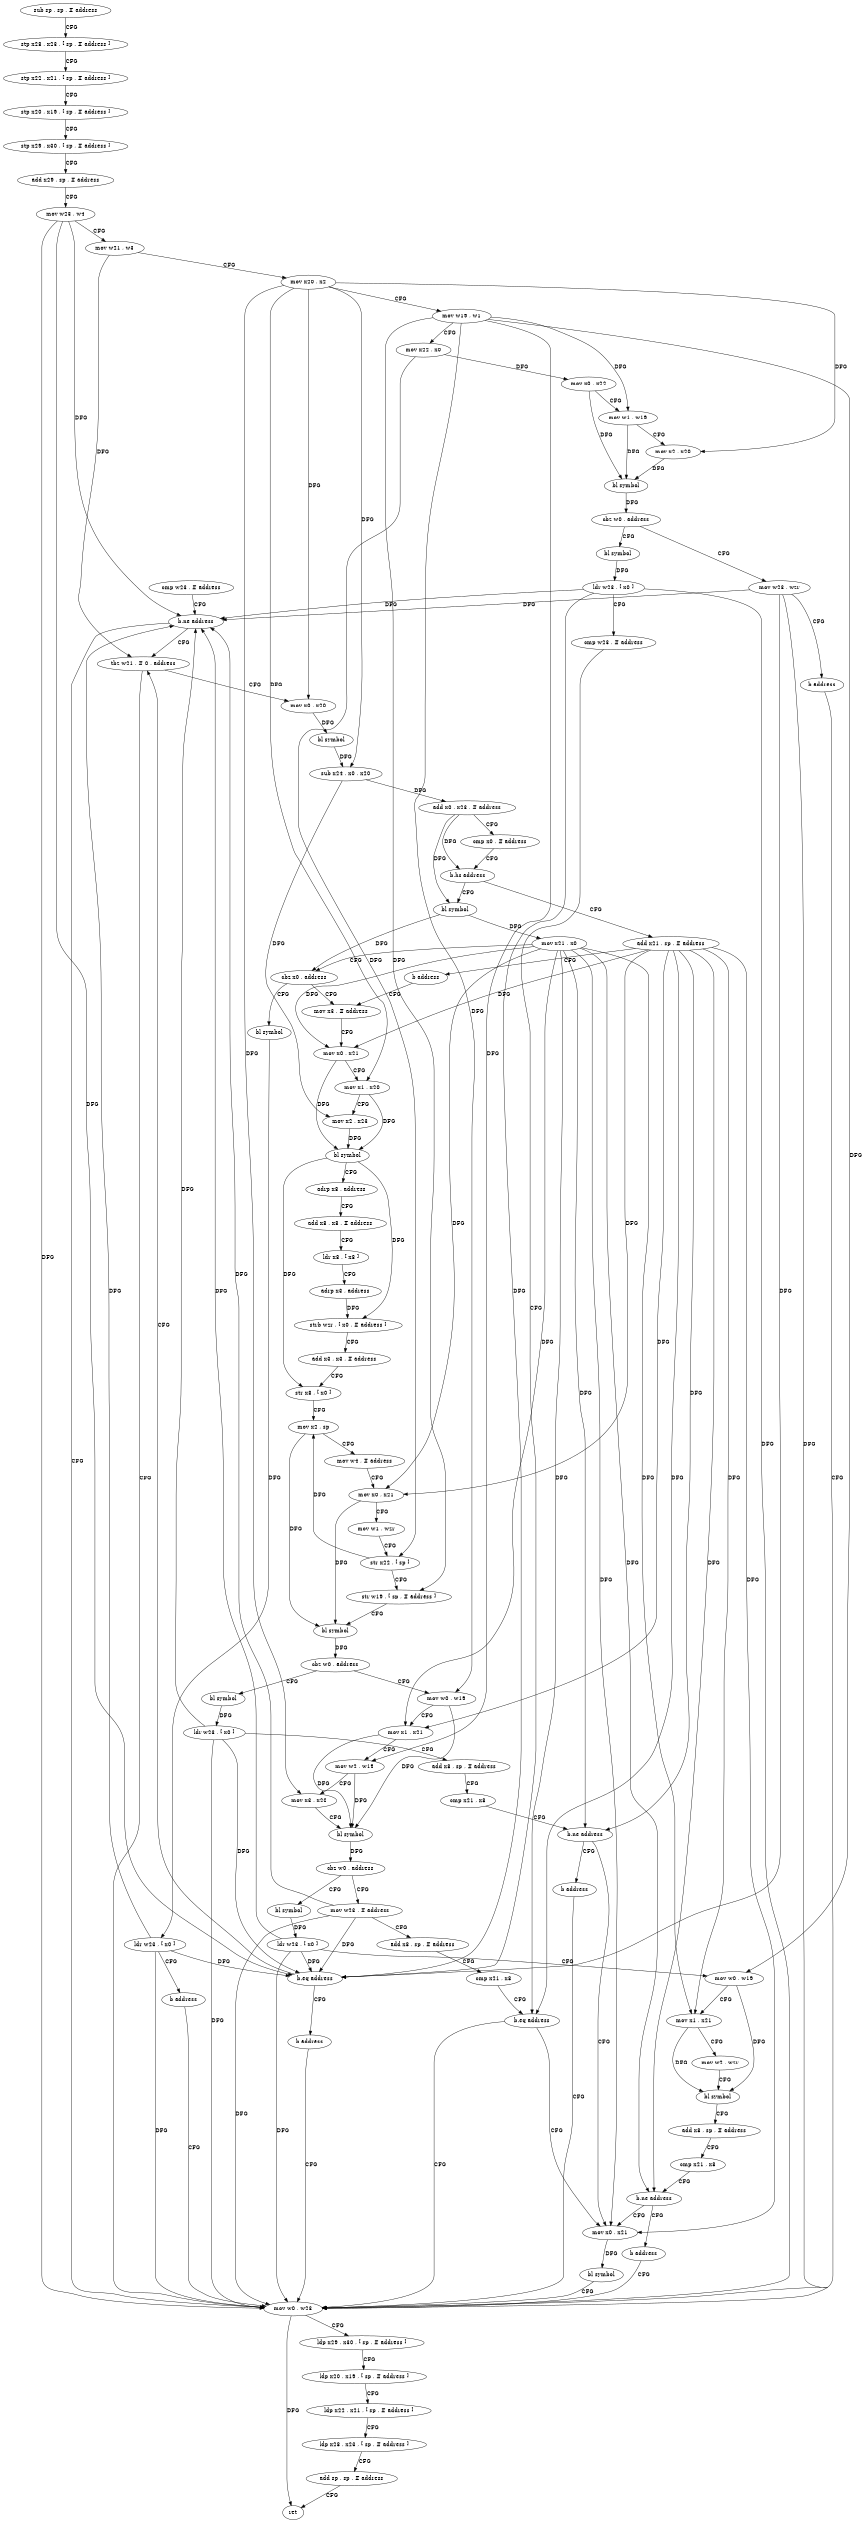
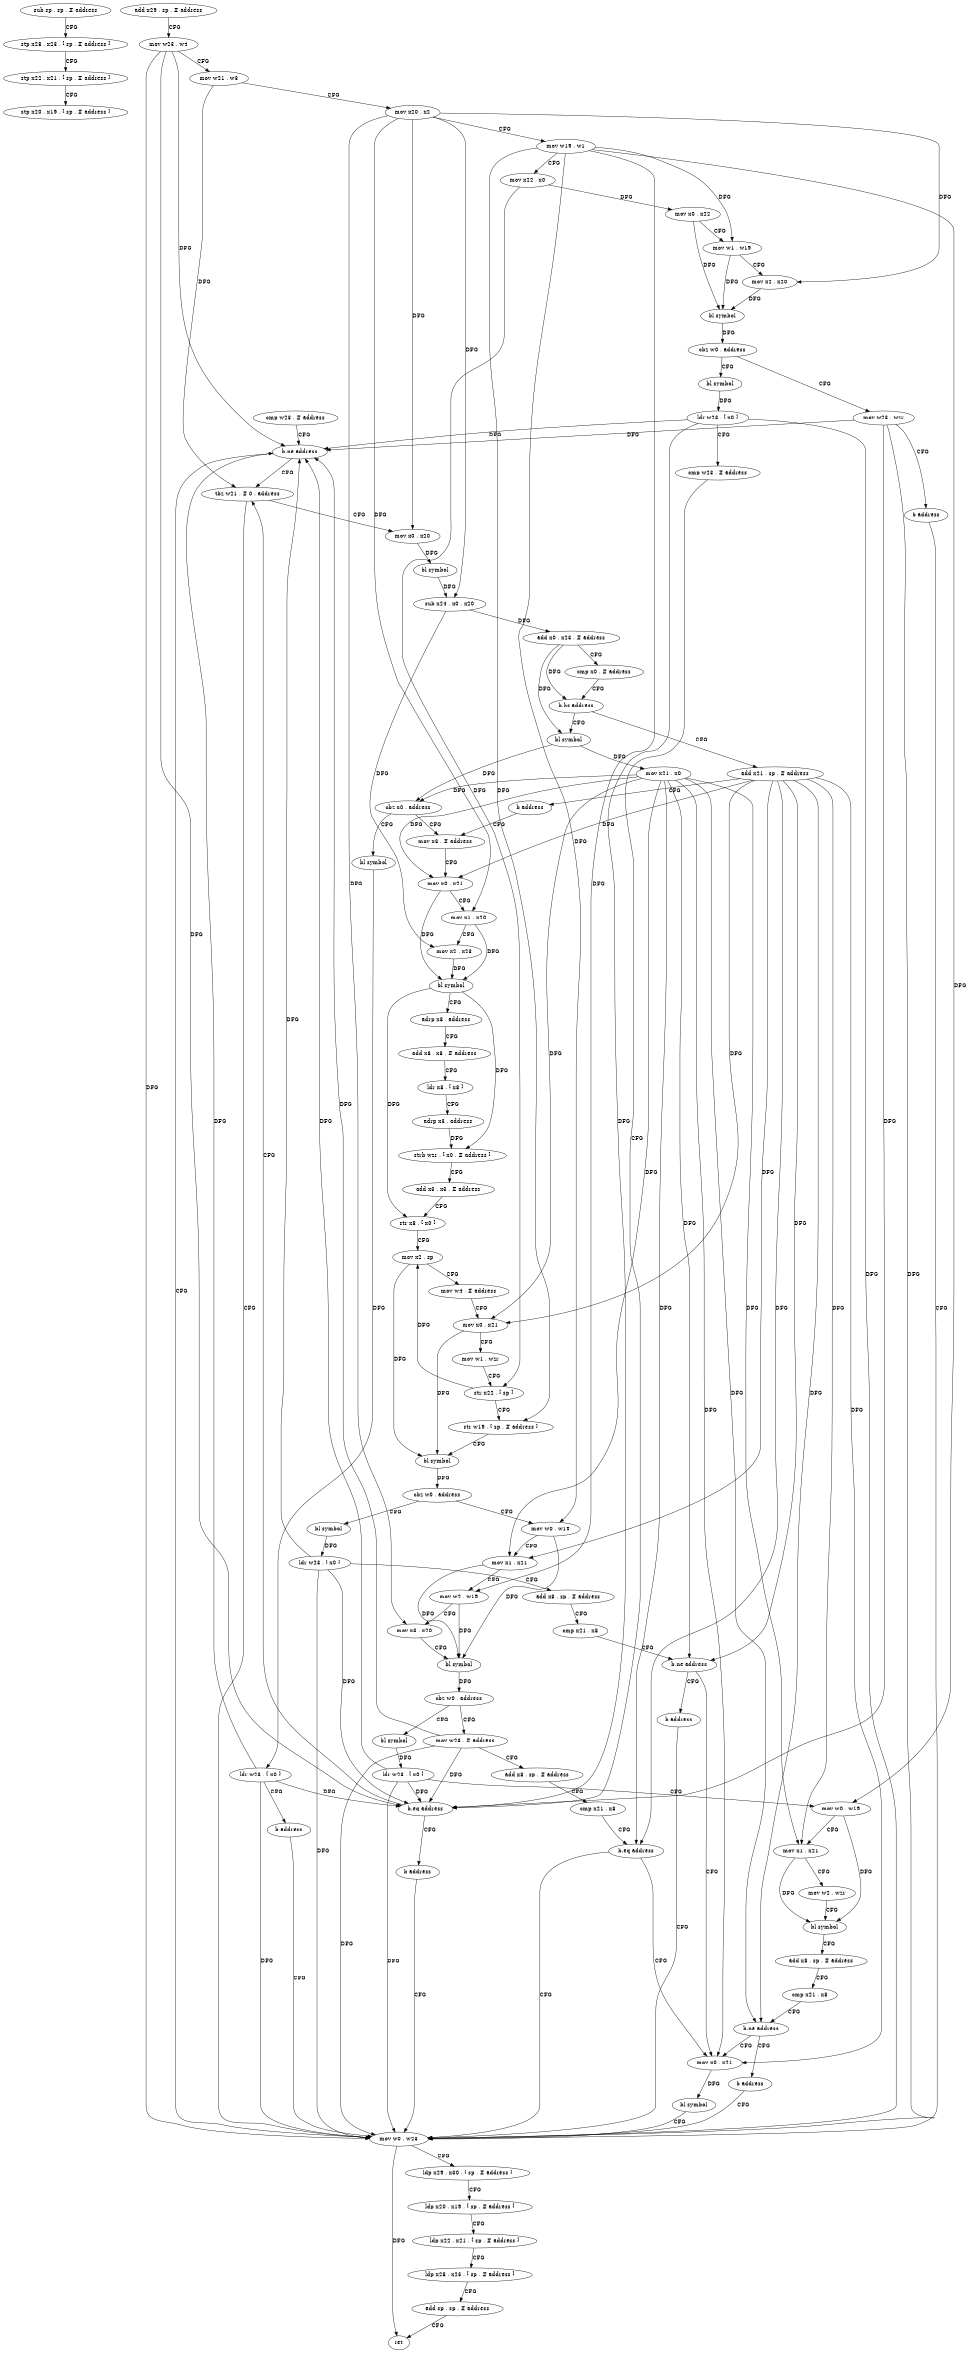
node "stp x29 , x30 , [ sp , # address ]": removed
edge "mov x21 , x0" -> "cbz x0 , address": label "CFG" -> "DFG"
